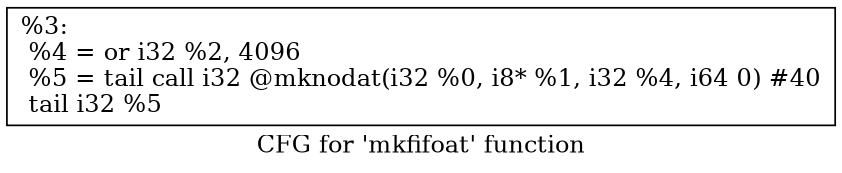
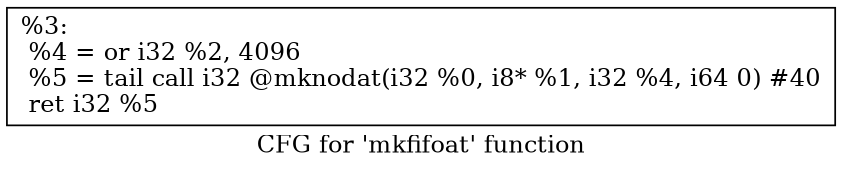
node "%3:": text "tail i32 %5" -> "ret i32 %5"
